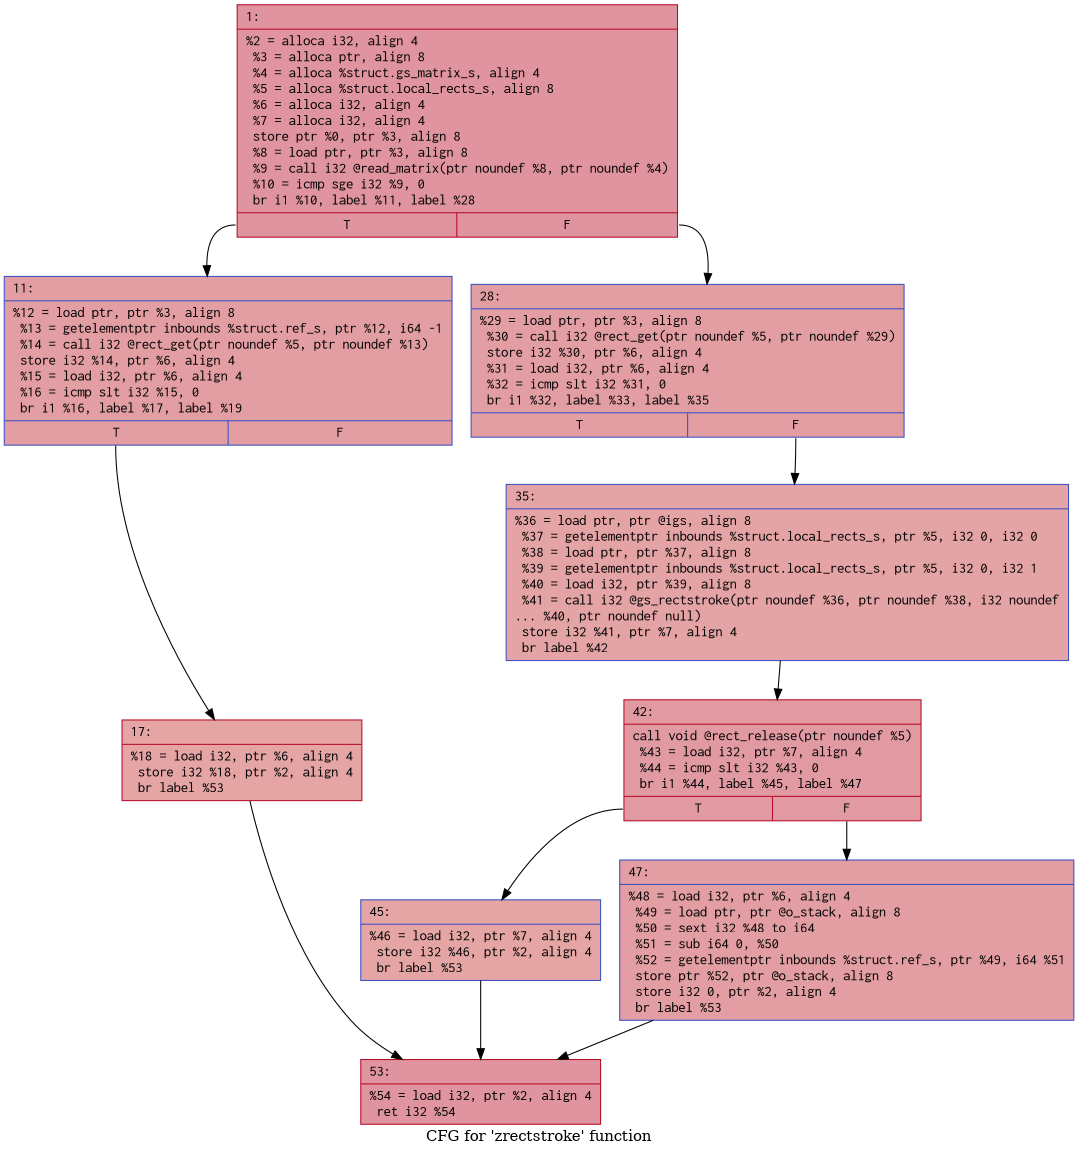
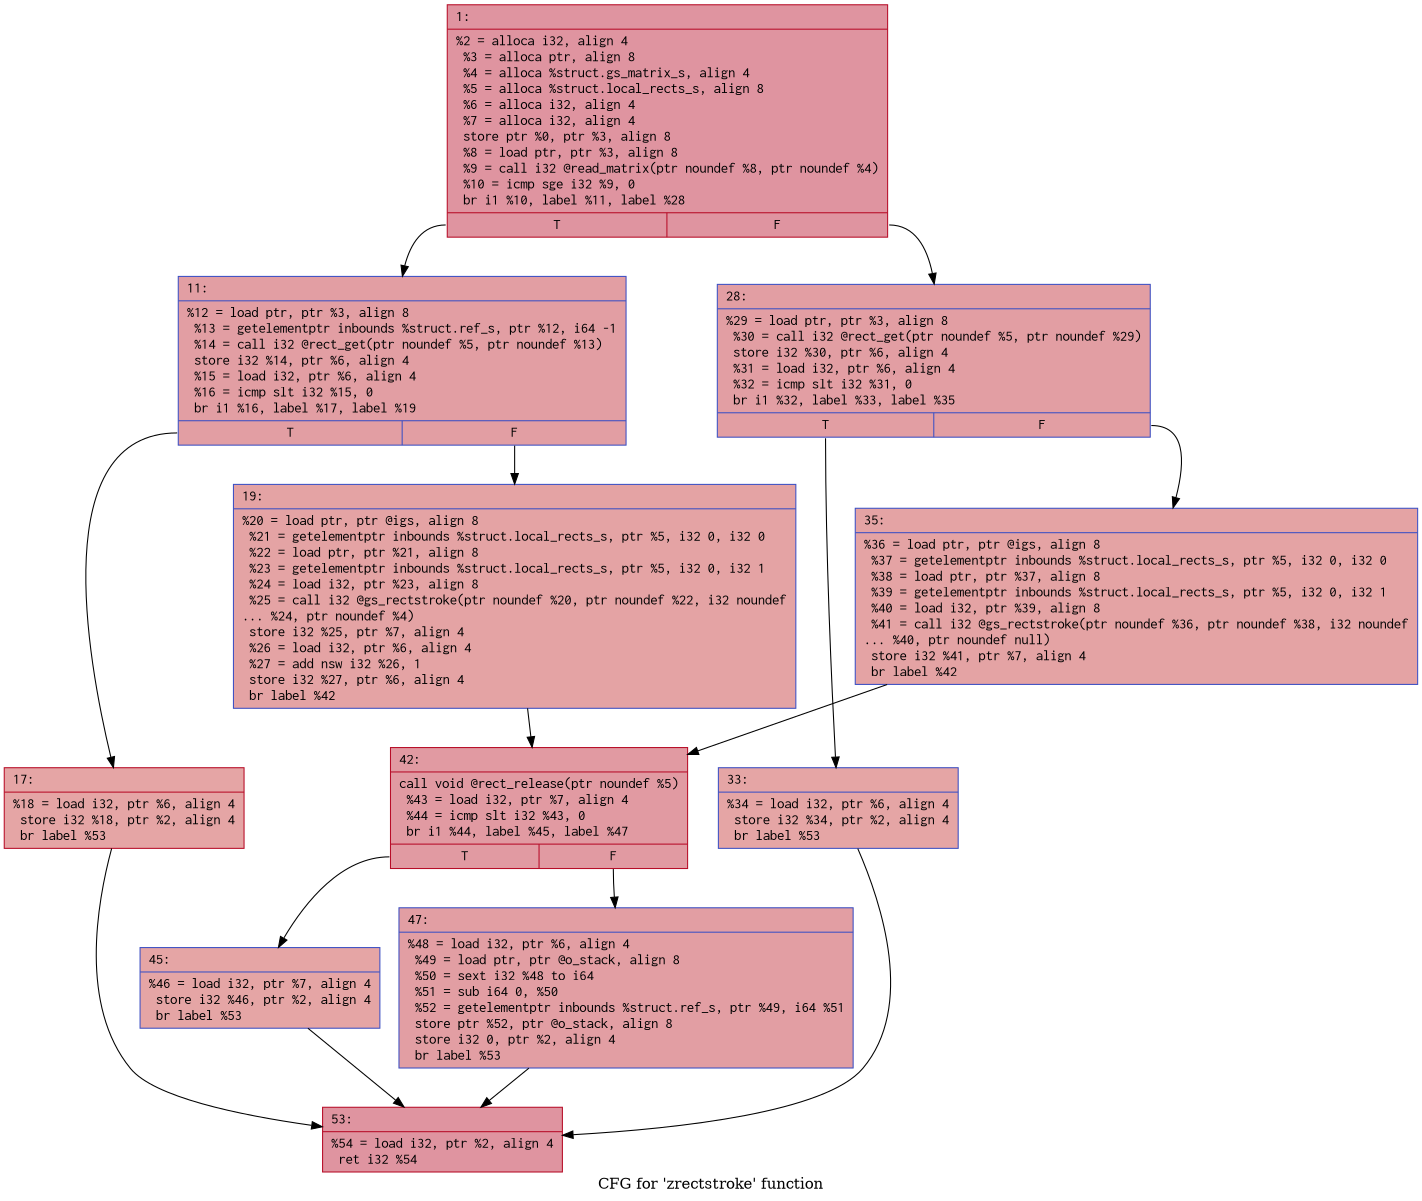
node "19:": added
node "33:": added
